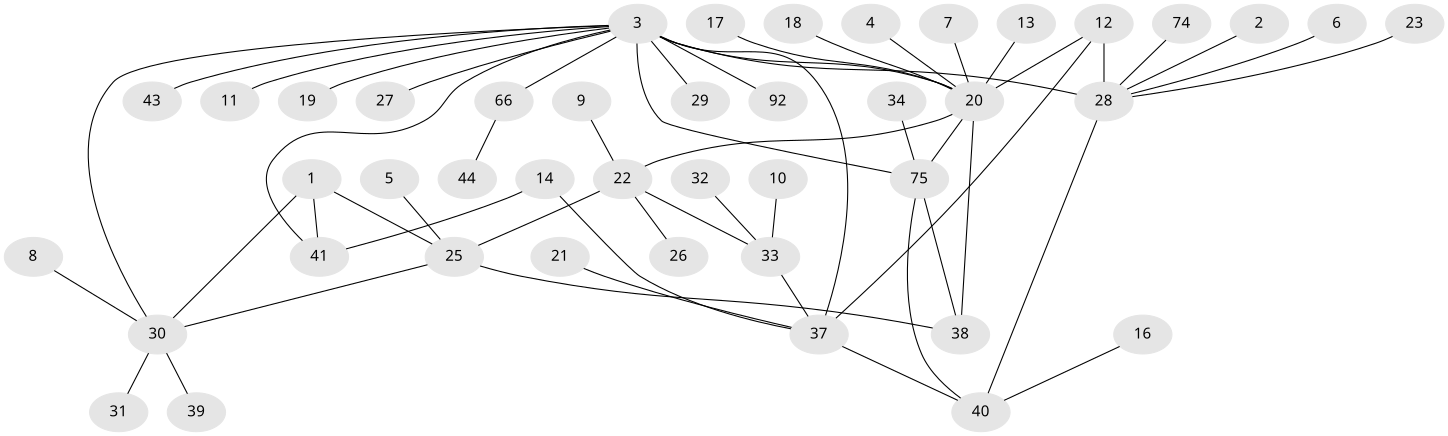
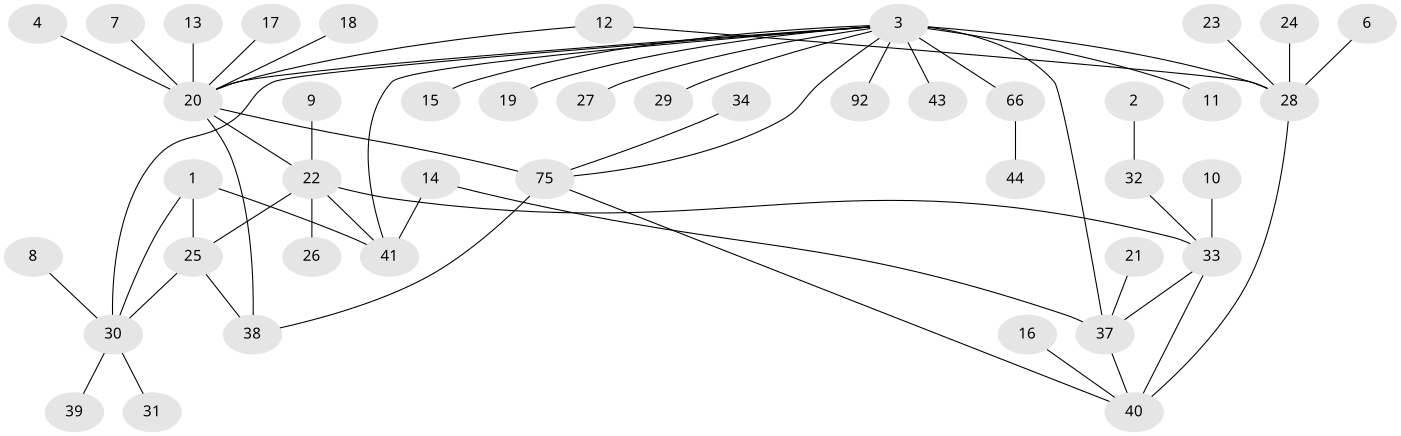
node "74": label "74" -> "24"
edge "2" -- "28": now "2" -- "32"
node "15": added
edge "12" -- "37": removed
node "5": removed
edge "22" -- "41": added
edge "33" -- "40": added
